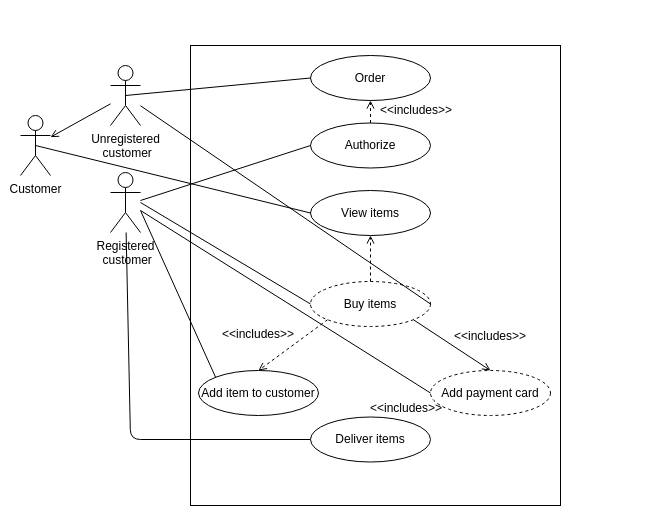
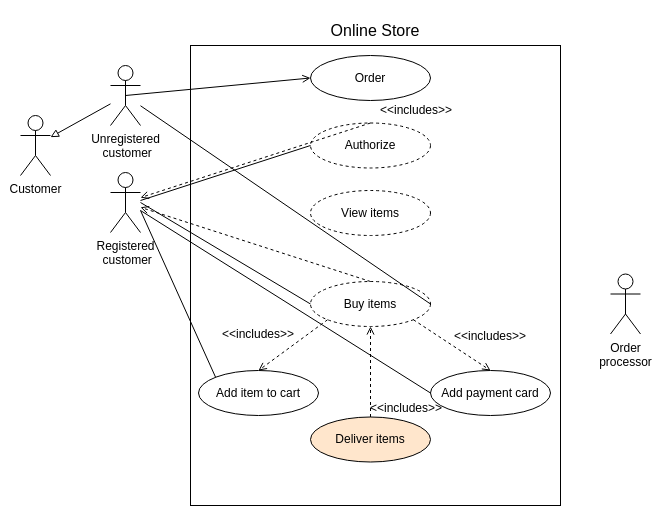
node "Online Store": added
edge "Order" -- "Unregistered customer": arrowhead none -> open
edge "Authorize" -> "Order": now "Authorize" -> "Registered customer"
edge "Unregistered customer" -> "Customer": arrowhead open -> block
node "Authorize": style solid -> dashed
edge "Customer" -- "View items": removed
node "View items": style solid -> dashed
edge "Buy items" -> "View items": now "Buy items" -> "Registered customer"
node "Order processor": added
edge "Buy items" -> "Add payment card": style solid -> dashed
edge "Deliver items" -> "Buy items": added
node "Add payment card": style dashed -> solid
node "Add item to customer": label "Add item to customer" -> "Add item to cart"
edge "Registered customer" -- "Deliver items": removed
node "Deliver items": fillcolor #ffffff -> #ffe6cc
